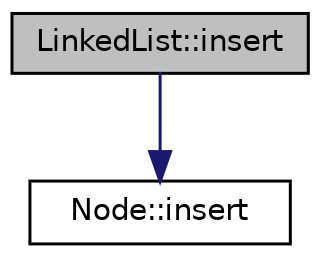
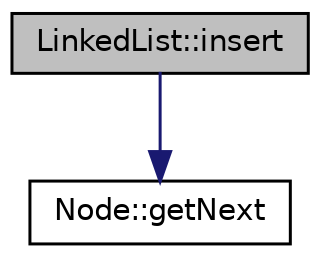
node "Node::insert": label "Node::insert" -> "Node::getNext"
